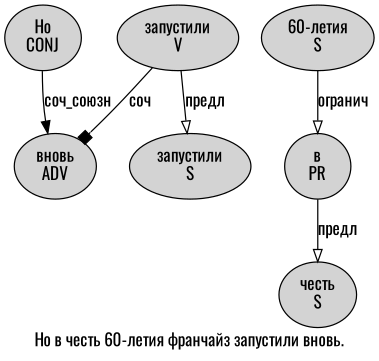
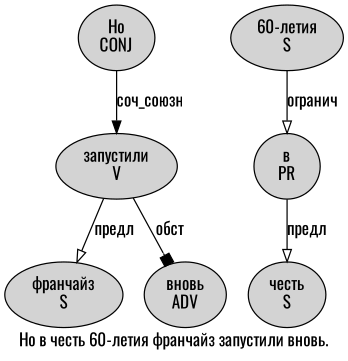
edge "Но CONJ" -> "вновь ADV": now "Но CONJ" -> "запустили V"
edge "запустили V" -> "вновь ADV": label "соч" -> "обст"
node "запустили S": label "запустили S" -> "франчайз S"
